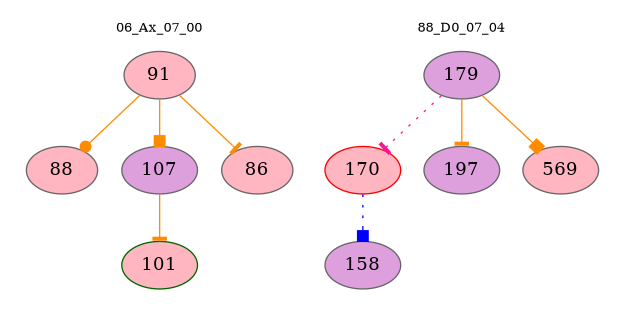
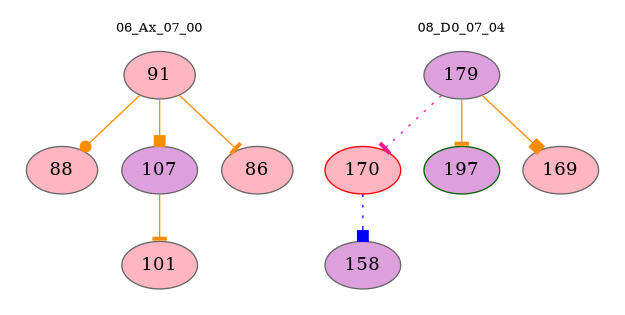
cluster "88_D0_07_04": label "88_D0_07_04" -> "08_D0_07_04"
node "197": color gray40 -> darkgreen
node "569": label "569" -> "169"
node "101": color darkgreen -> gray40
